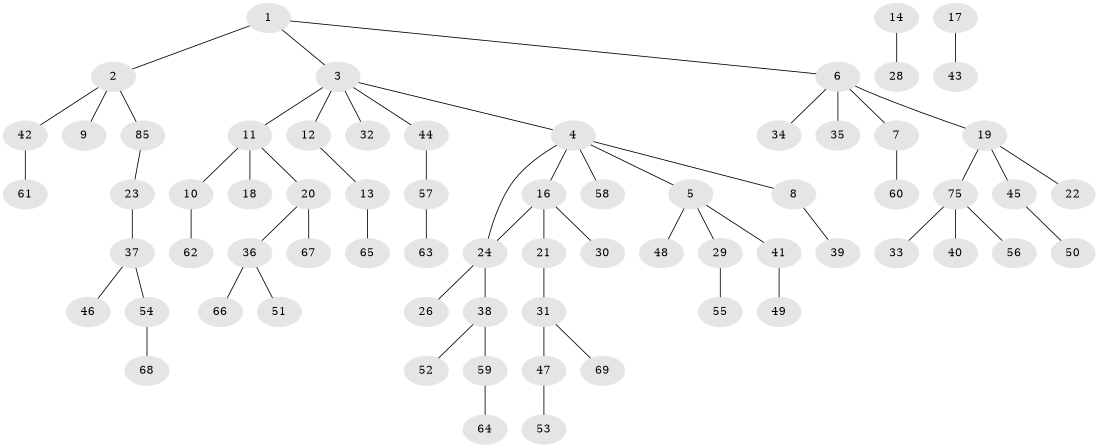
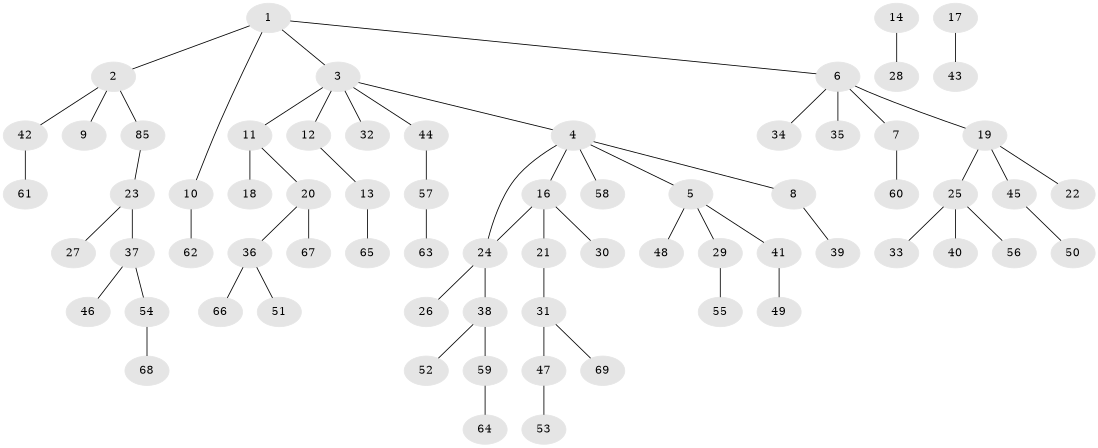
edge "11" -- "10": now "1" -- "10"
node "75": label "75" -> "25"
node "27": added
